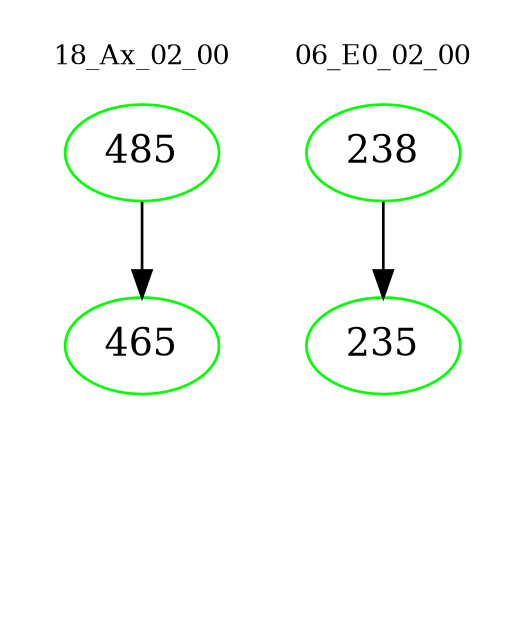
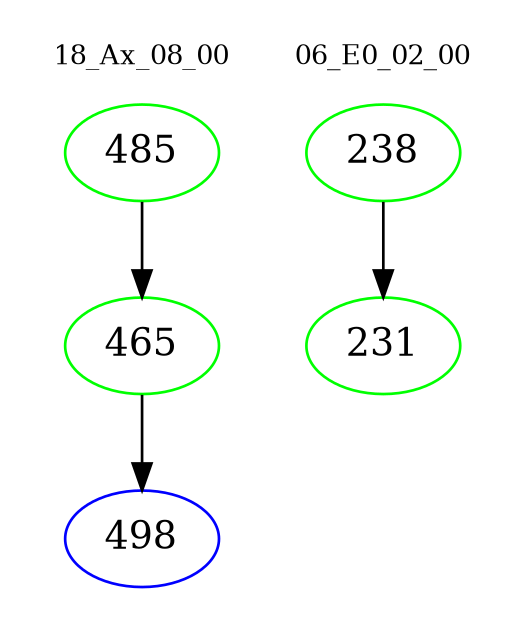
cluster "18_Ax_02_00": label "18_Ax_02_00" -> "18_Ax_08_00"
node "235": label "235" -> "231"
node "498": added
